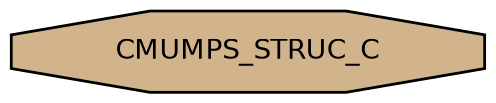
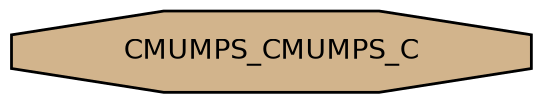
node "CMUMPS_STRUC_C": label "CMUMPS_STRUC_C" -> "CMUMPS_CMUMPS_C"
